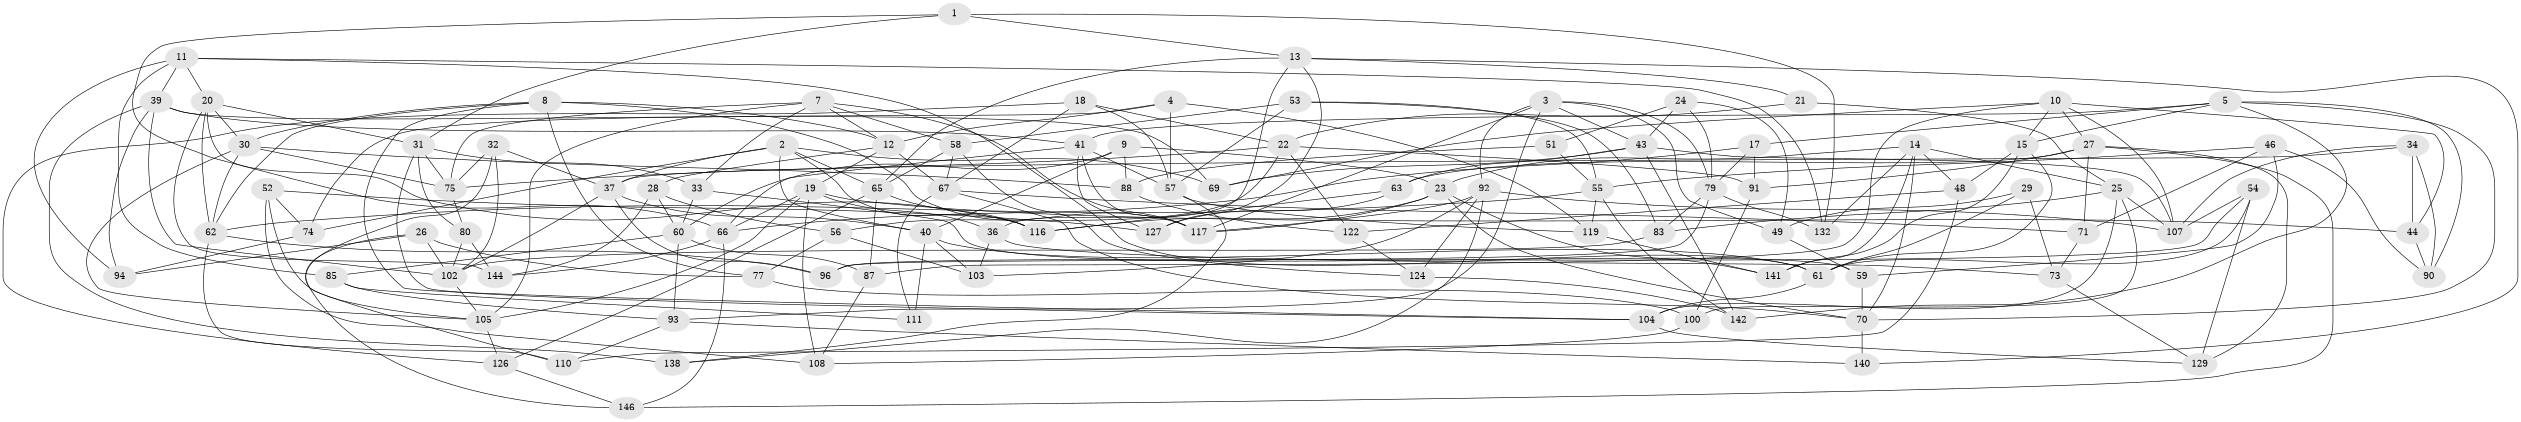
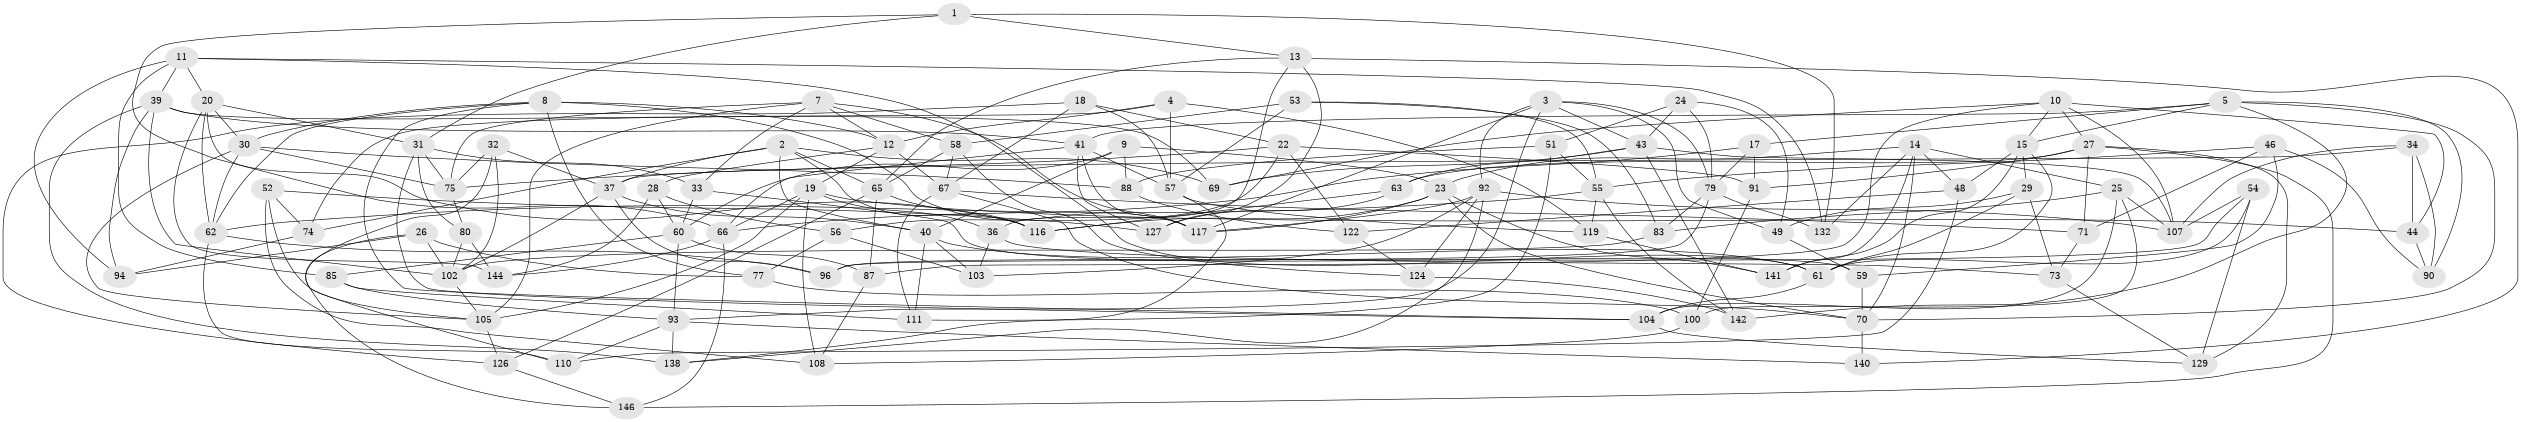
node "21": removed
edge "15" -- "29": added
edge "51" -- "111": added
edge "93" -- "138": added
